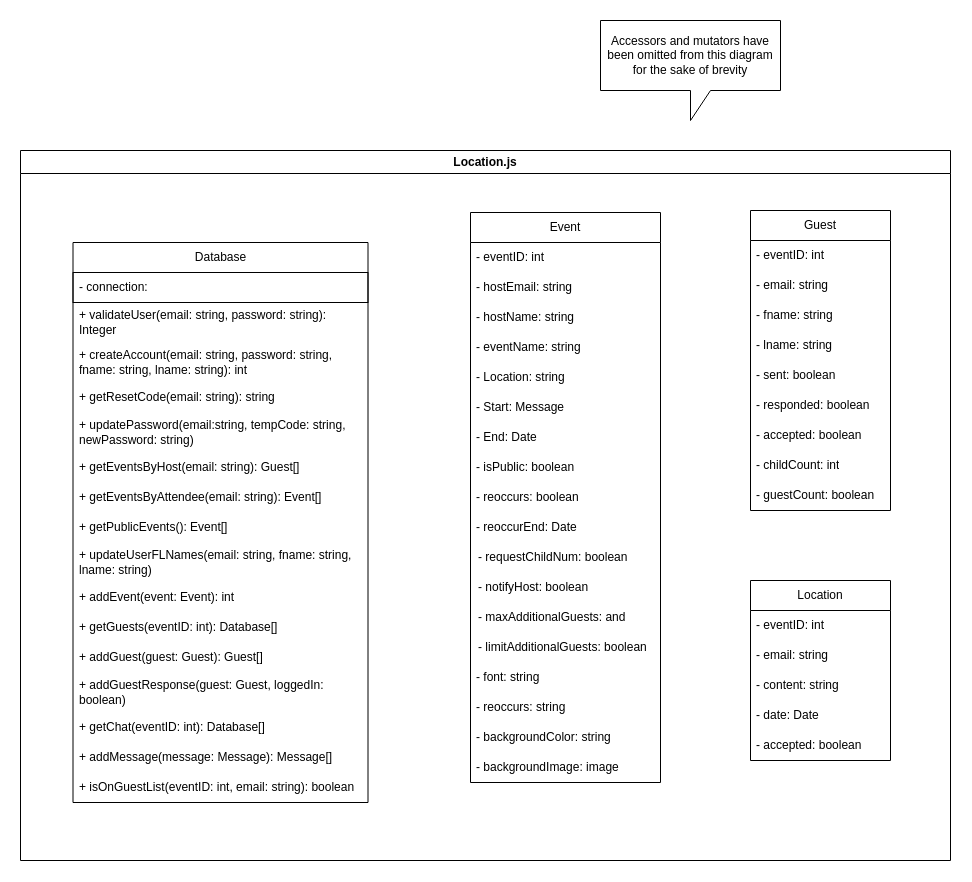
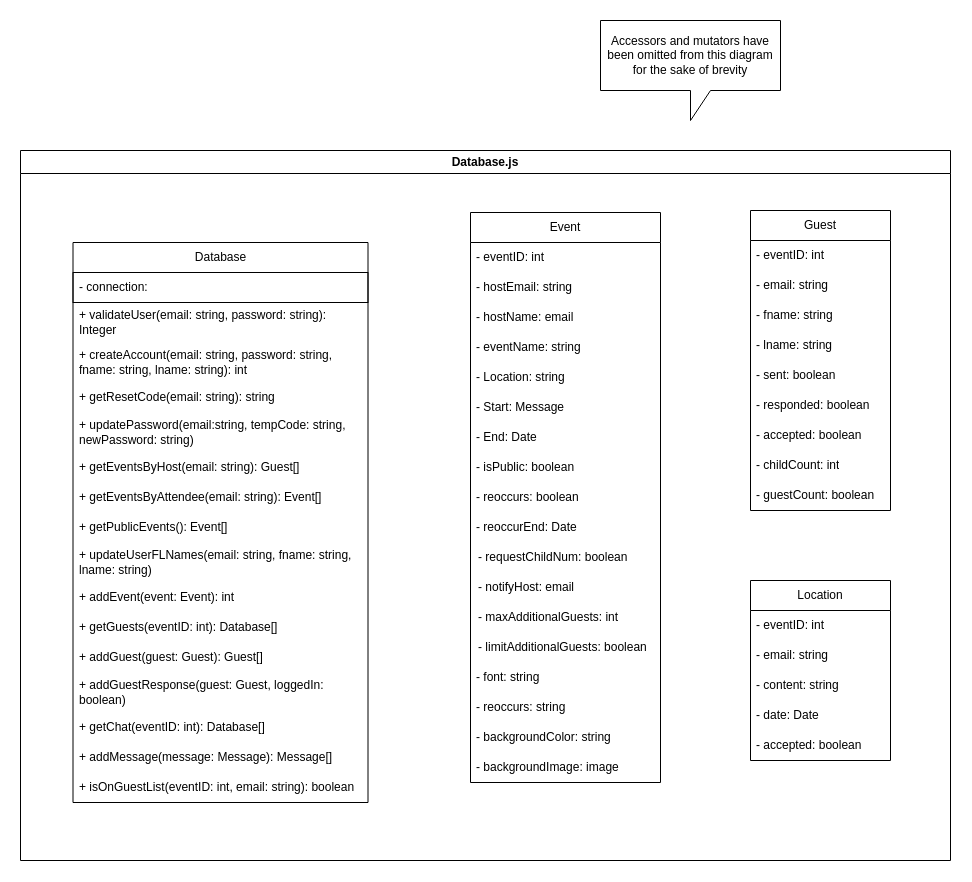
node "Location.js": label "Location.js" -> "Database.js"
node "- hostName: string": label "- hostName: string" -> "- hostName: email"
node "- notifyHost: boolean": label "- notifyHost: boolean" -> "- notifyHost: email"
node "- maxAdditionalGuests: and": label "- maxAdditionalGuests: and" -> "- maxAdditionalGuests: int"
